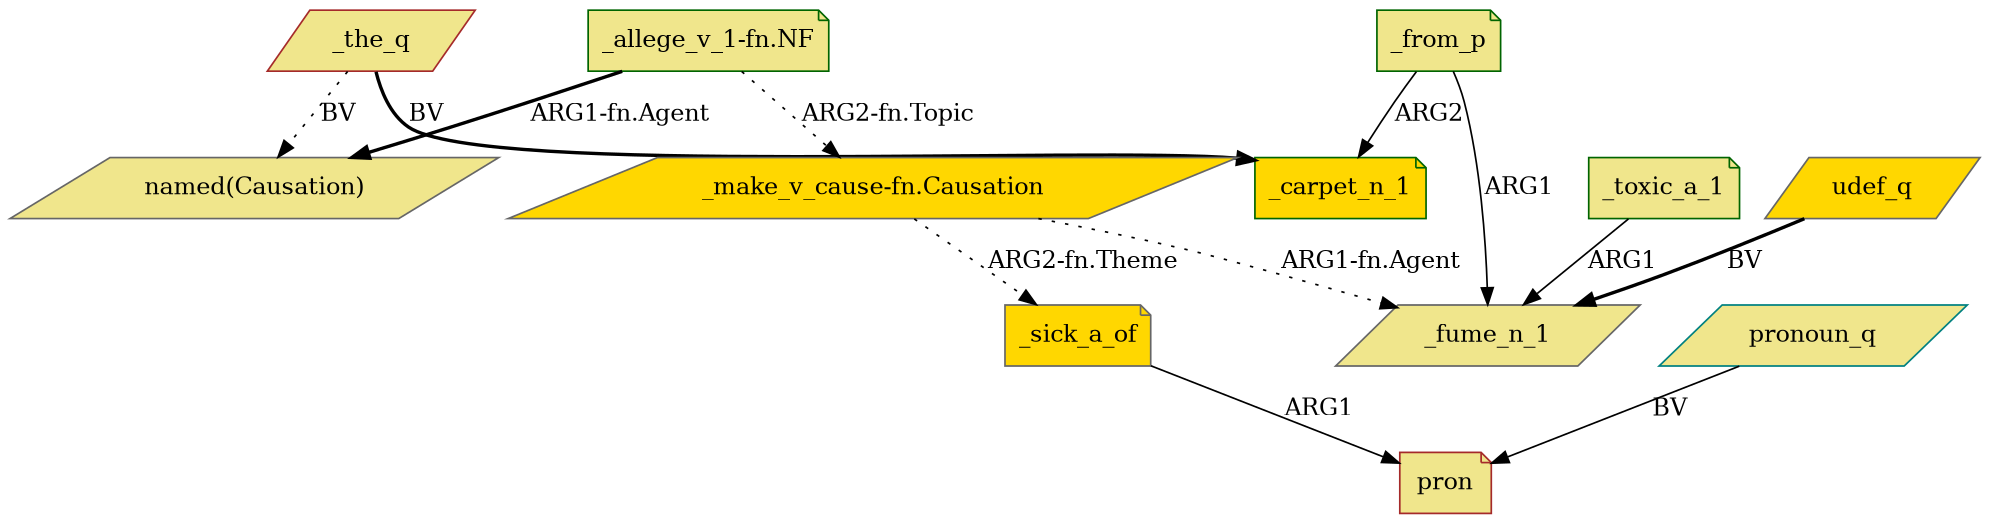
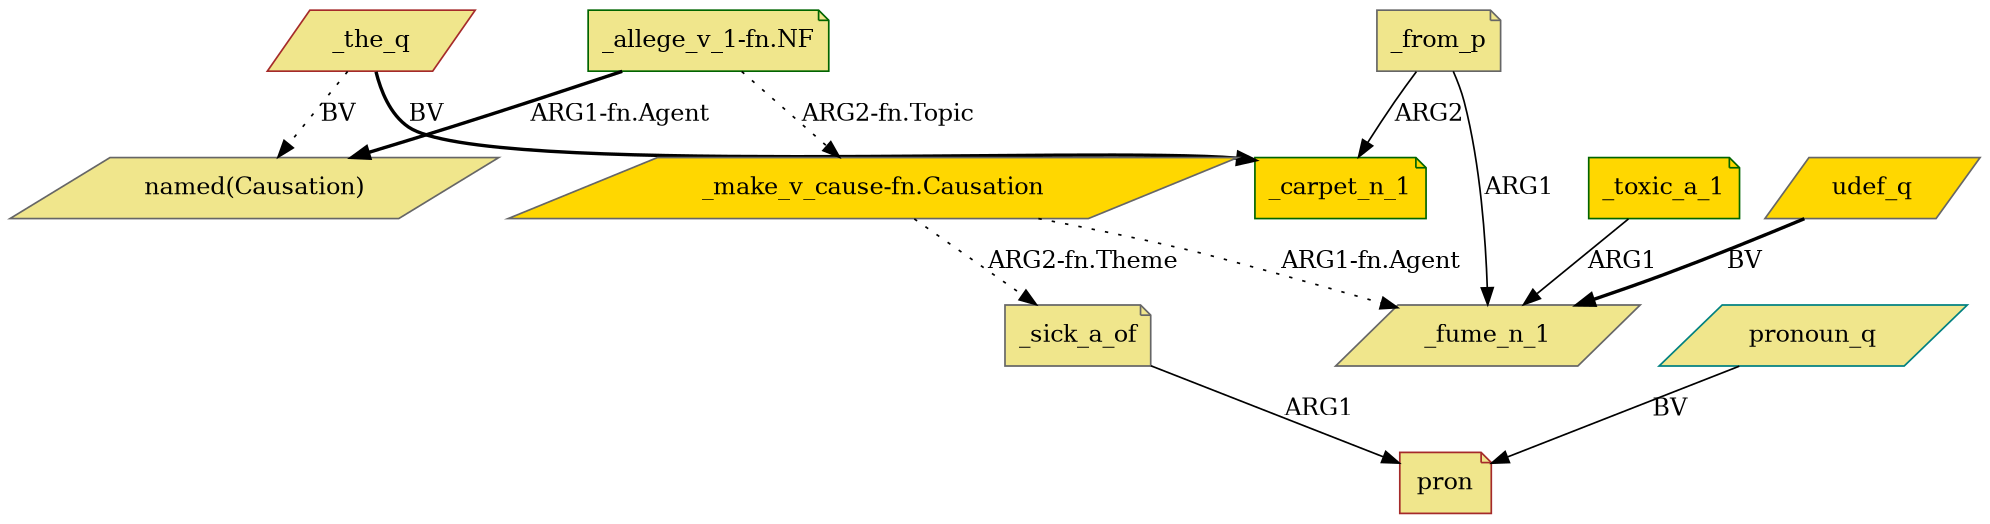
node "_from_p": color darkgreen -> gray40
node "_toxic_a_1": fillcolor khaki -> gold
node "_sick_a_of": fillcolor gold -> khaki
